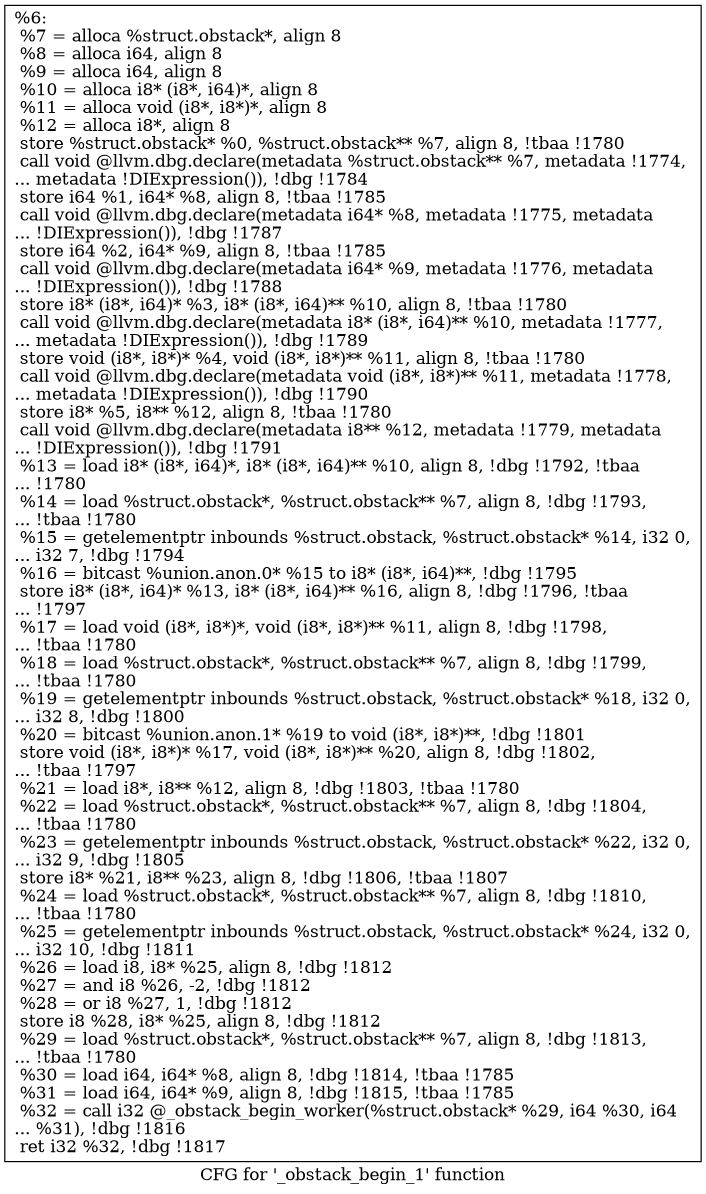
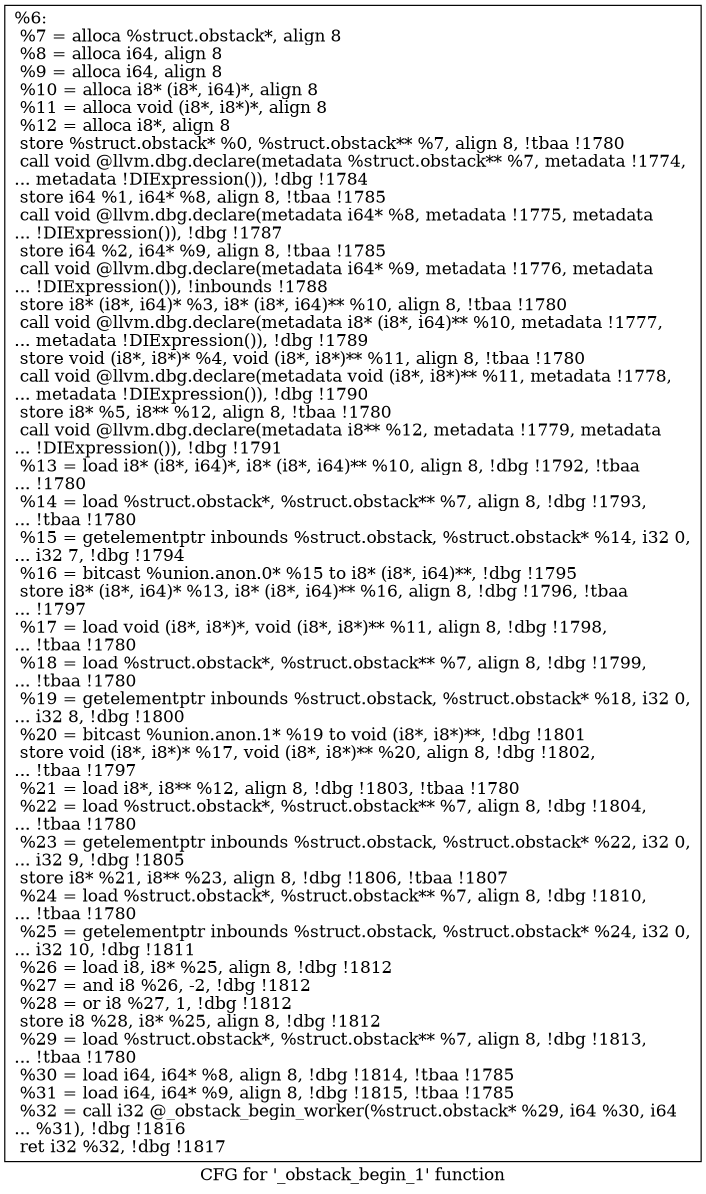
node "%6:": text "... !DIExpression()), !dbg !1788" -> "... !DIExpression()), !inbounds !1788"
